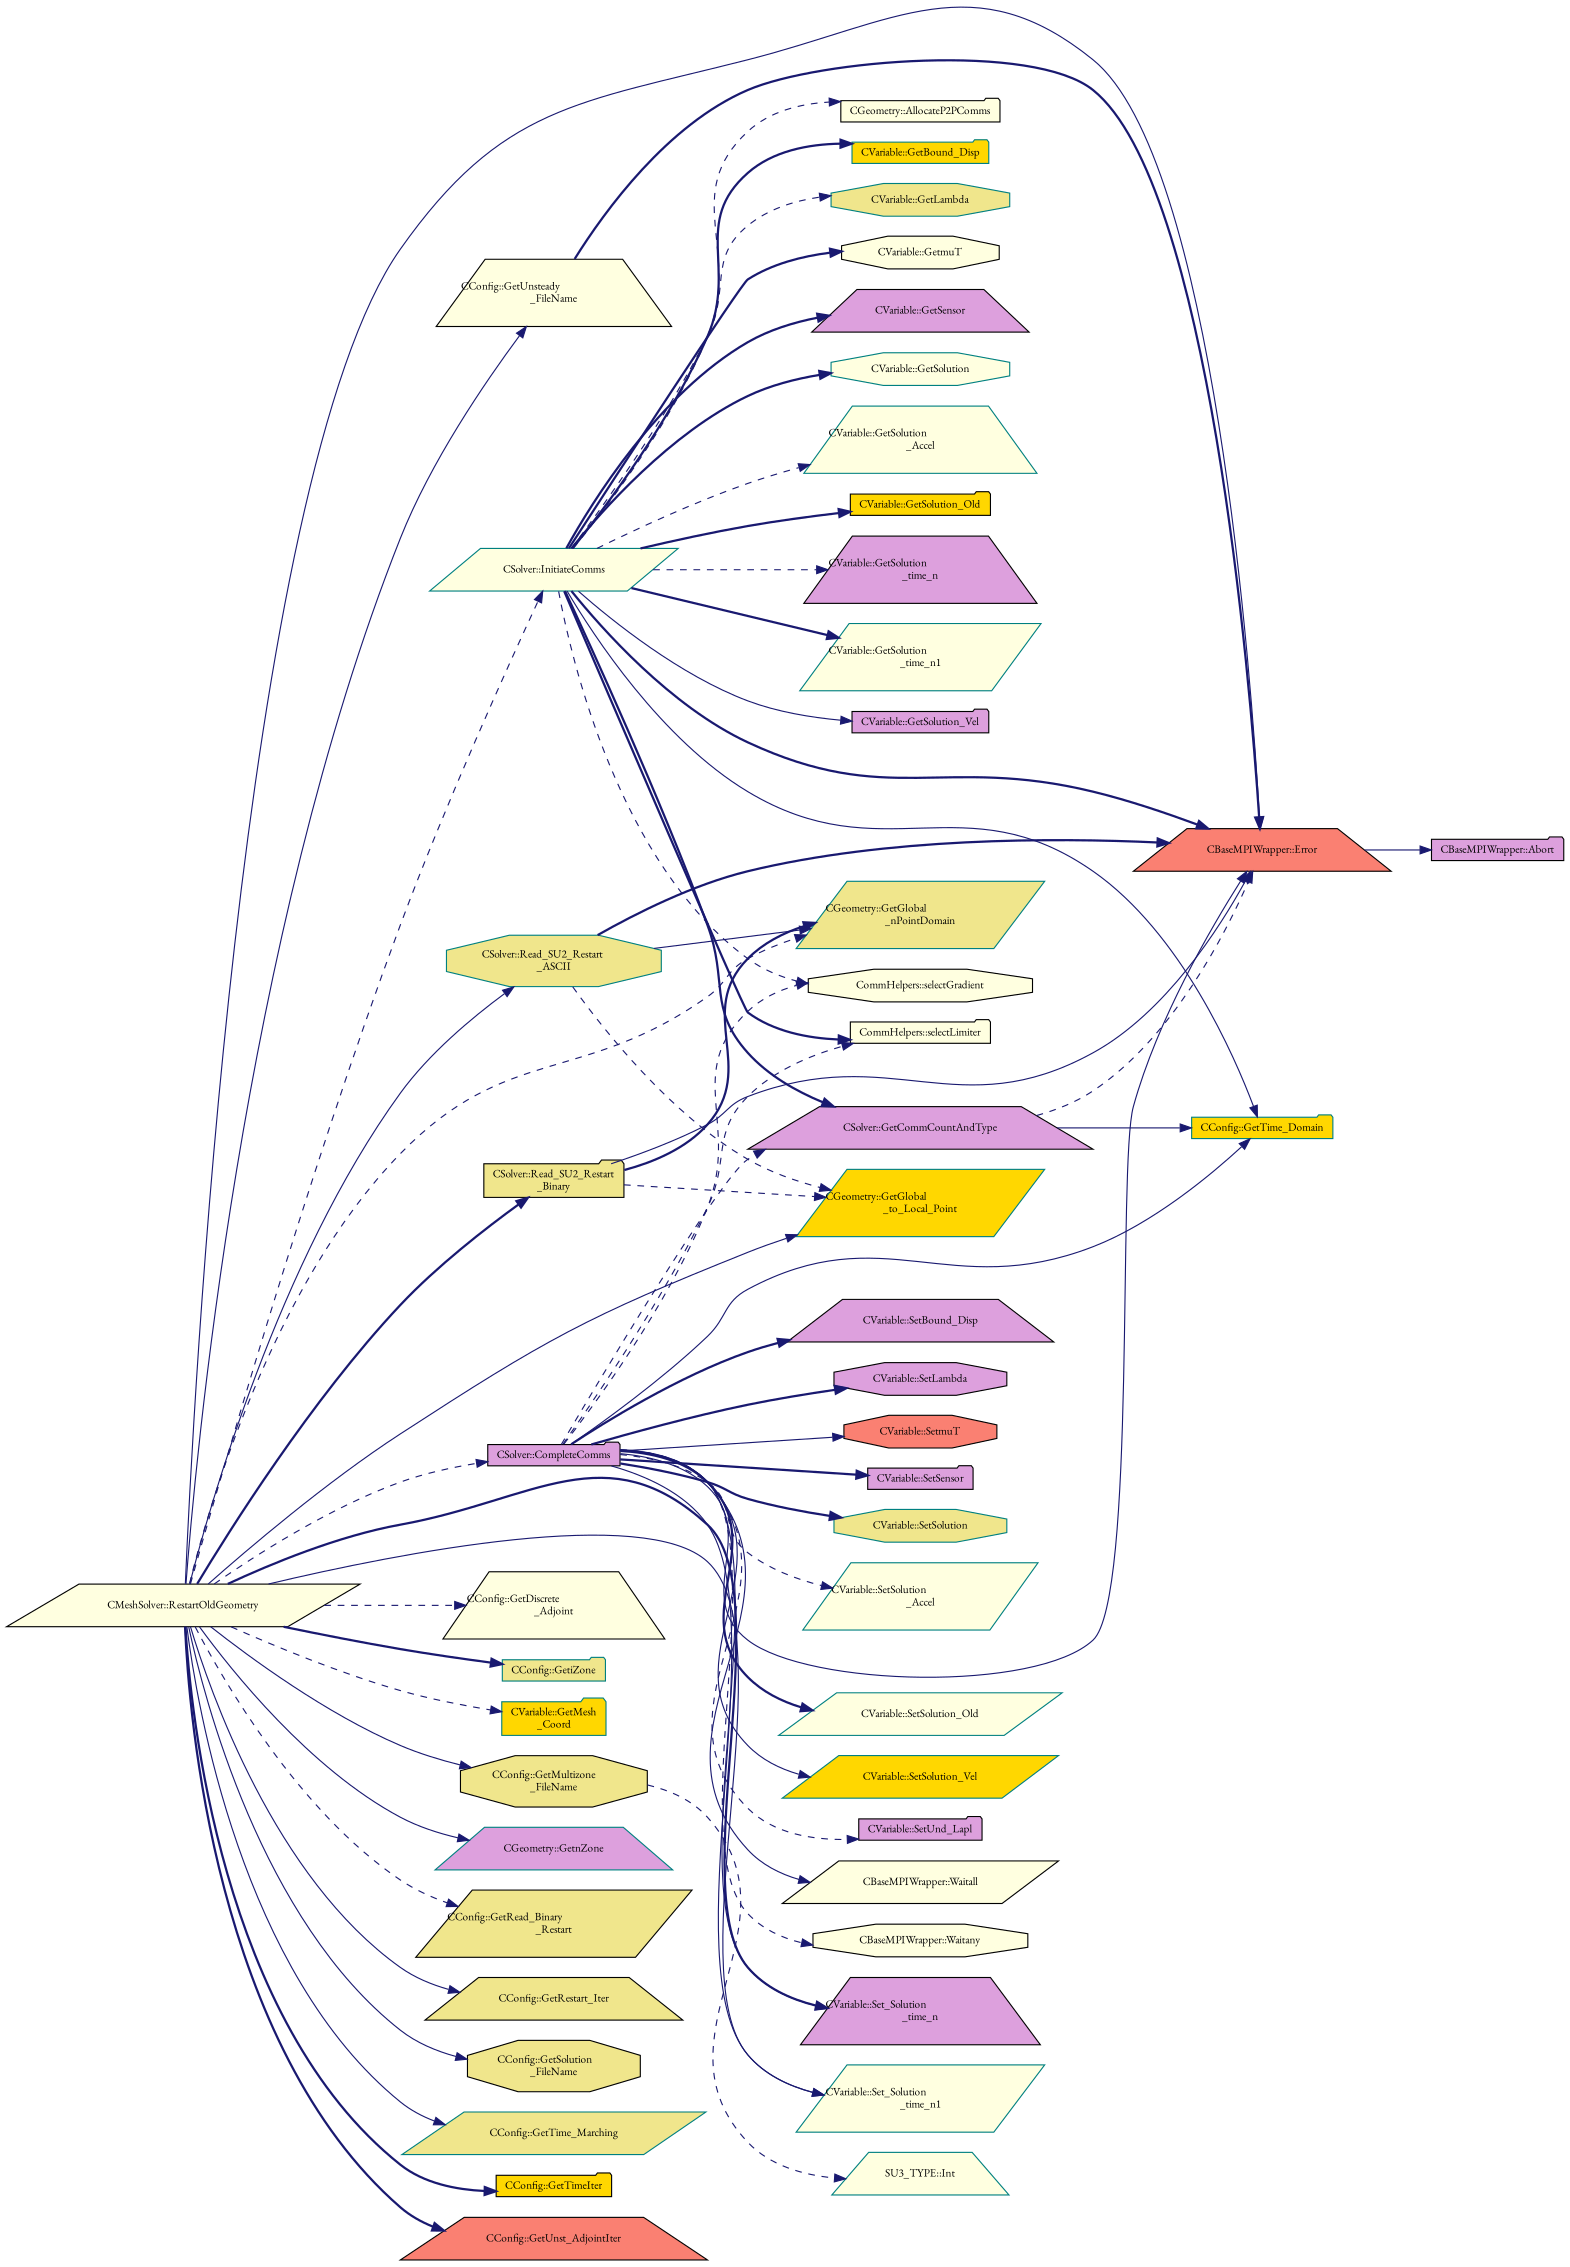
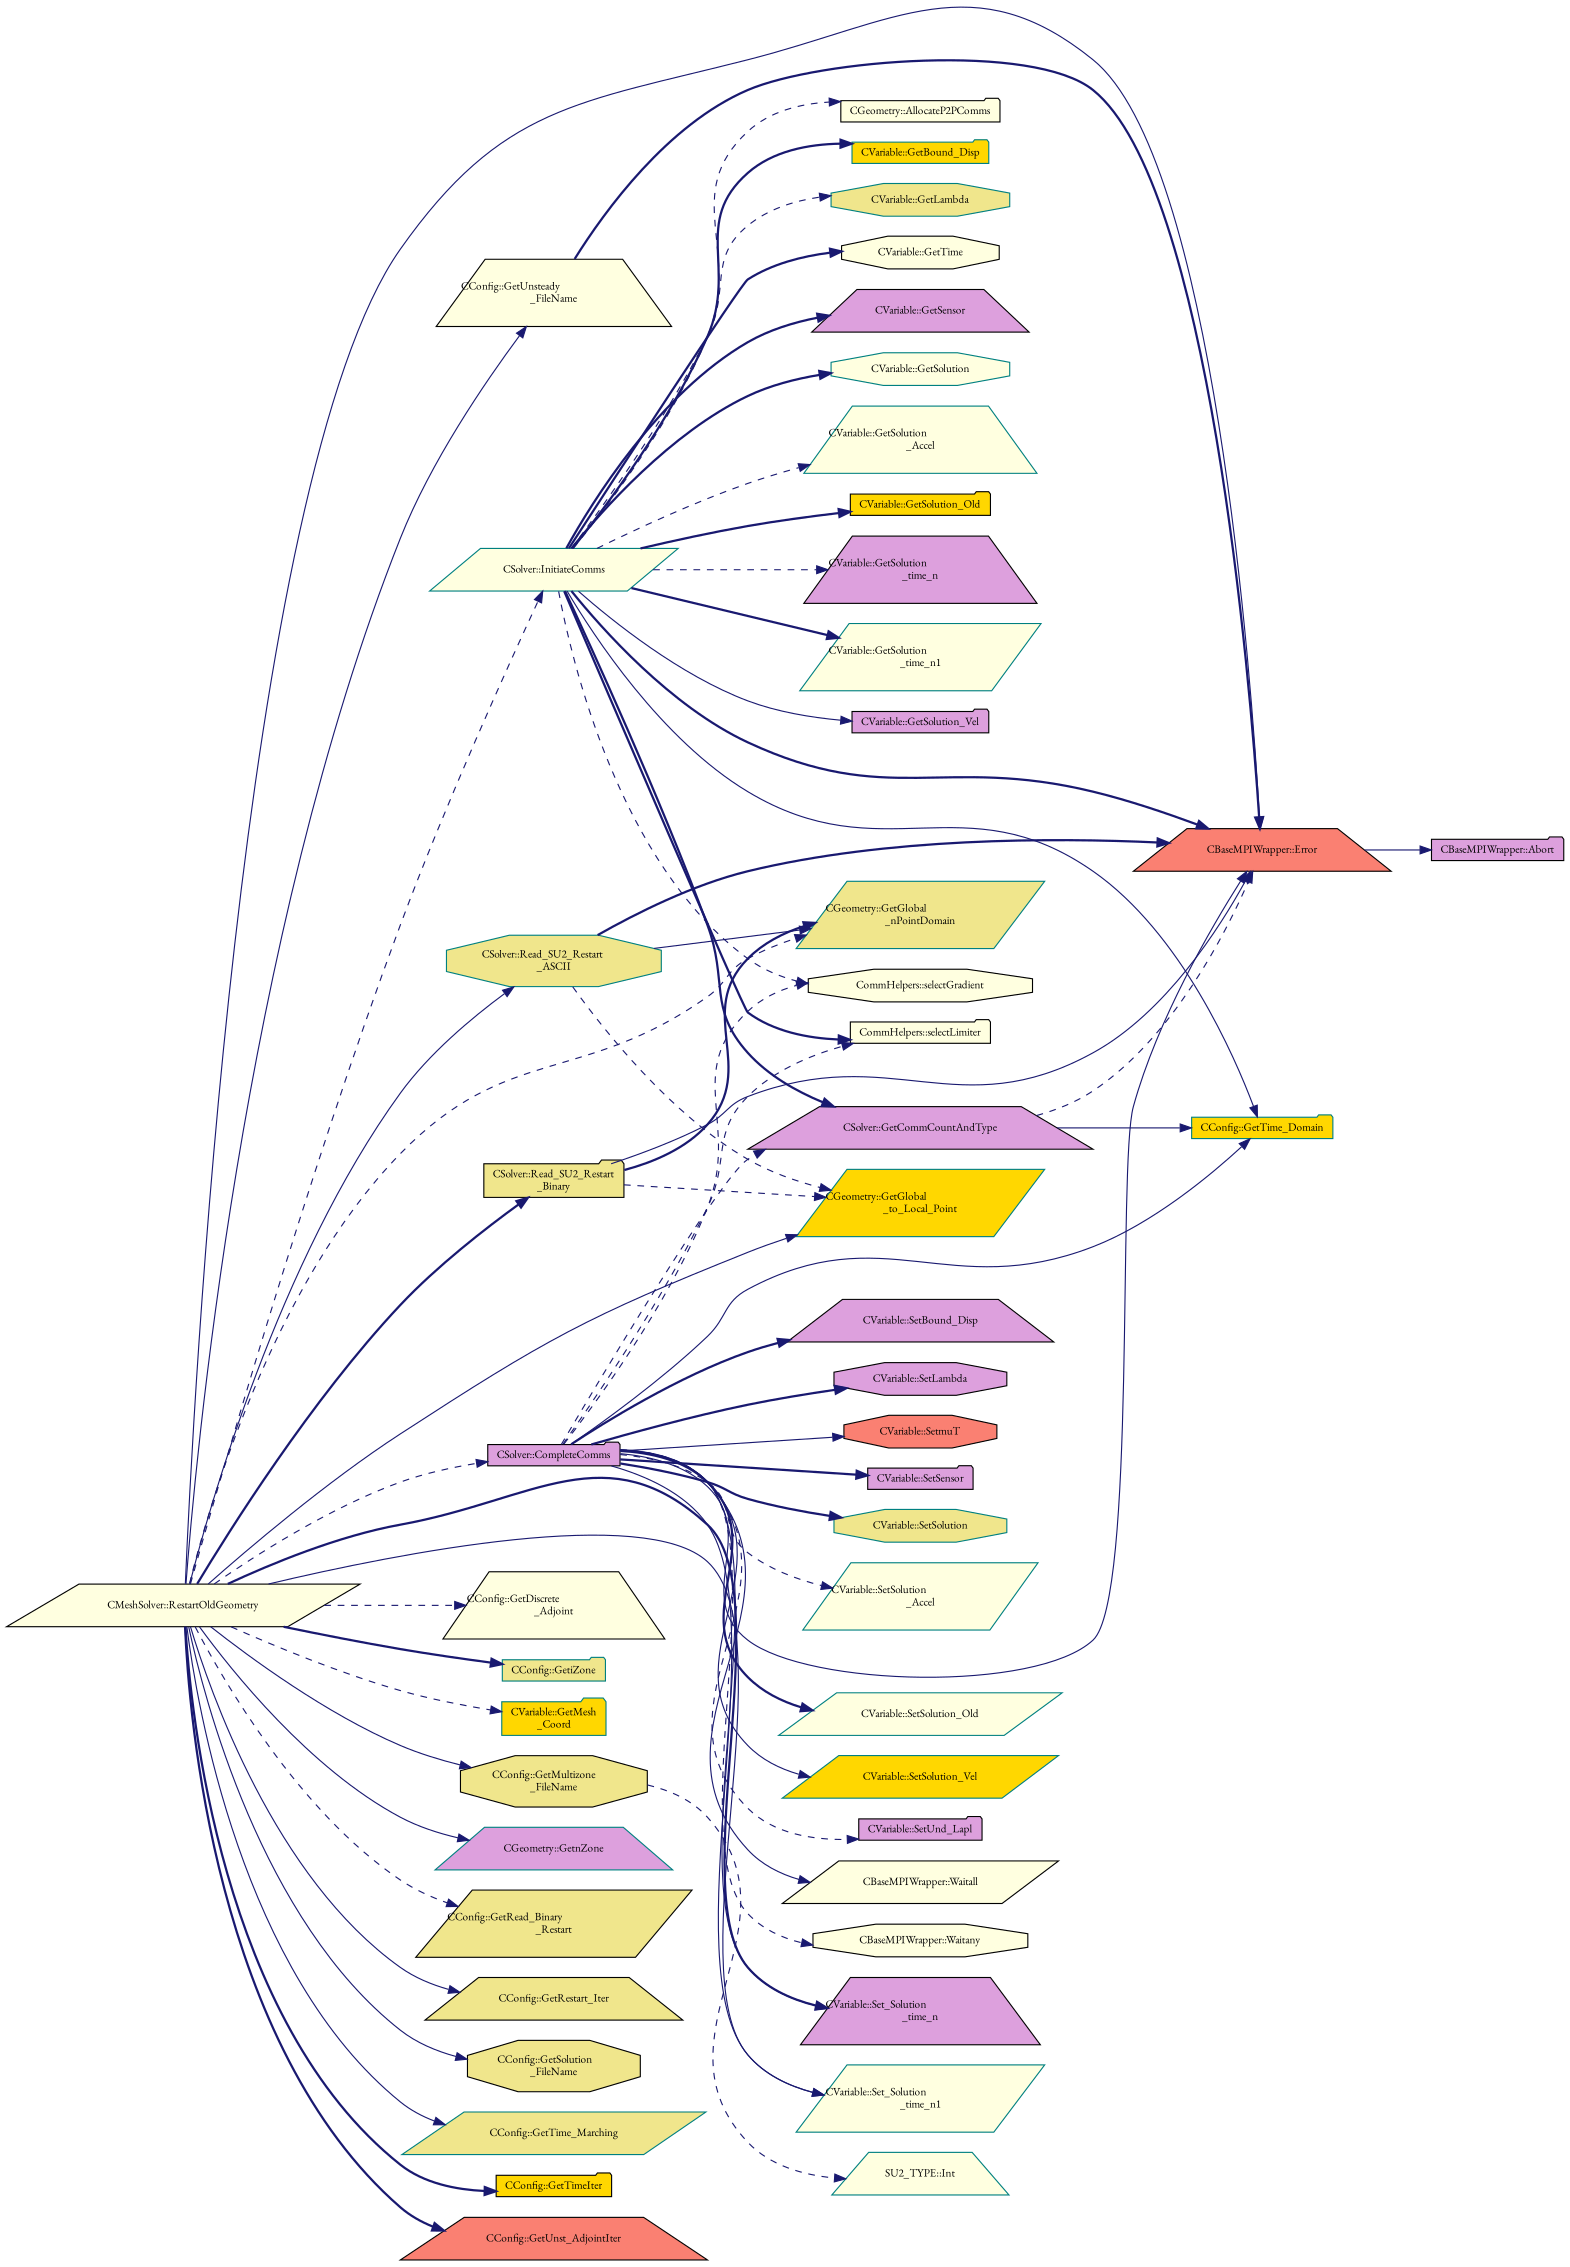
node "CVariable::GetmuT": label "CVariable::GetmuT" -> "CVariable::GetTime"
node "SU3_TYPE::Int": label "SU3_TYPE::Int" -> "SU2_TYPE::Int"
